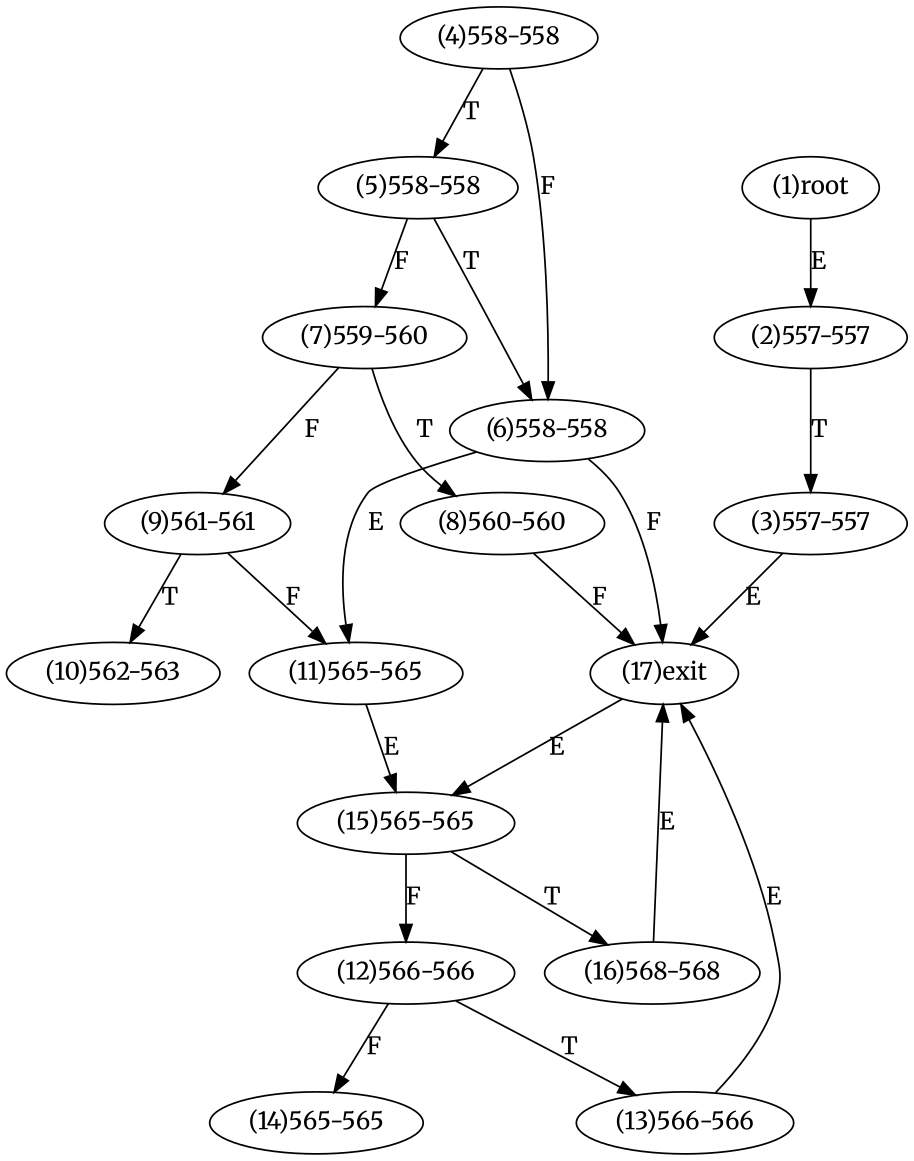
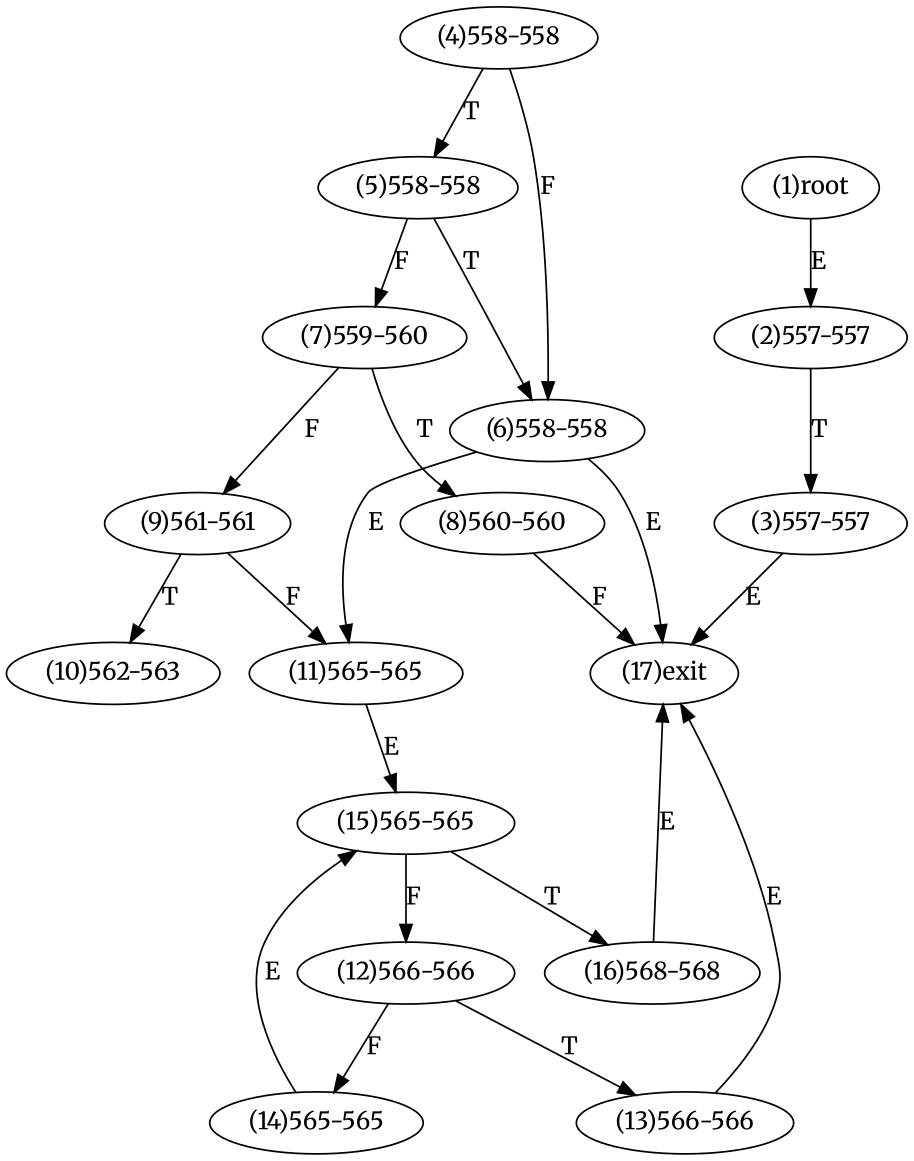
edge "(6)558-558" -> "(17)exit": label "F" -> "E"
edge "(17)exit" -> "(15)565-565": now "(14)565-565" -> "(15)565-565"
